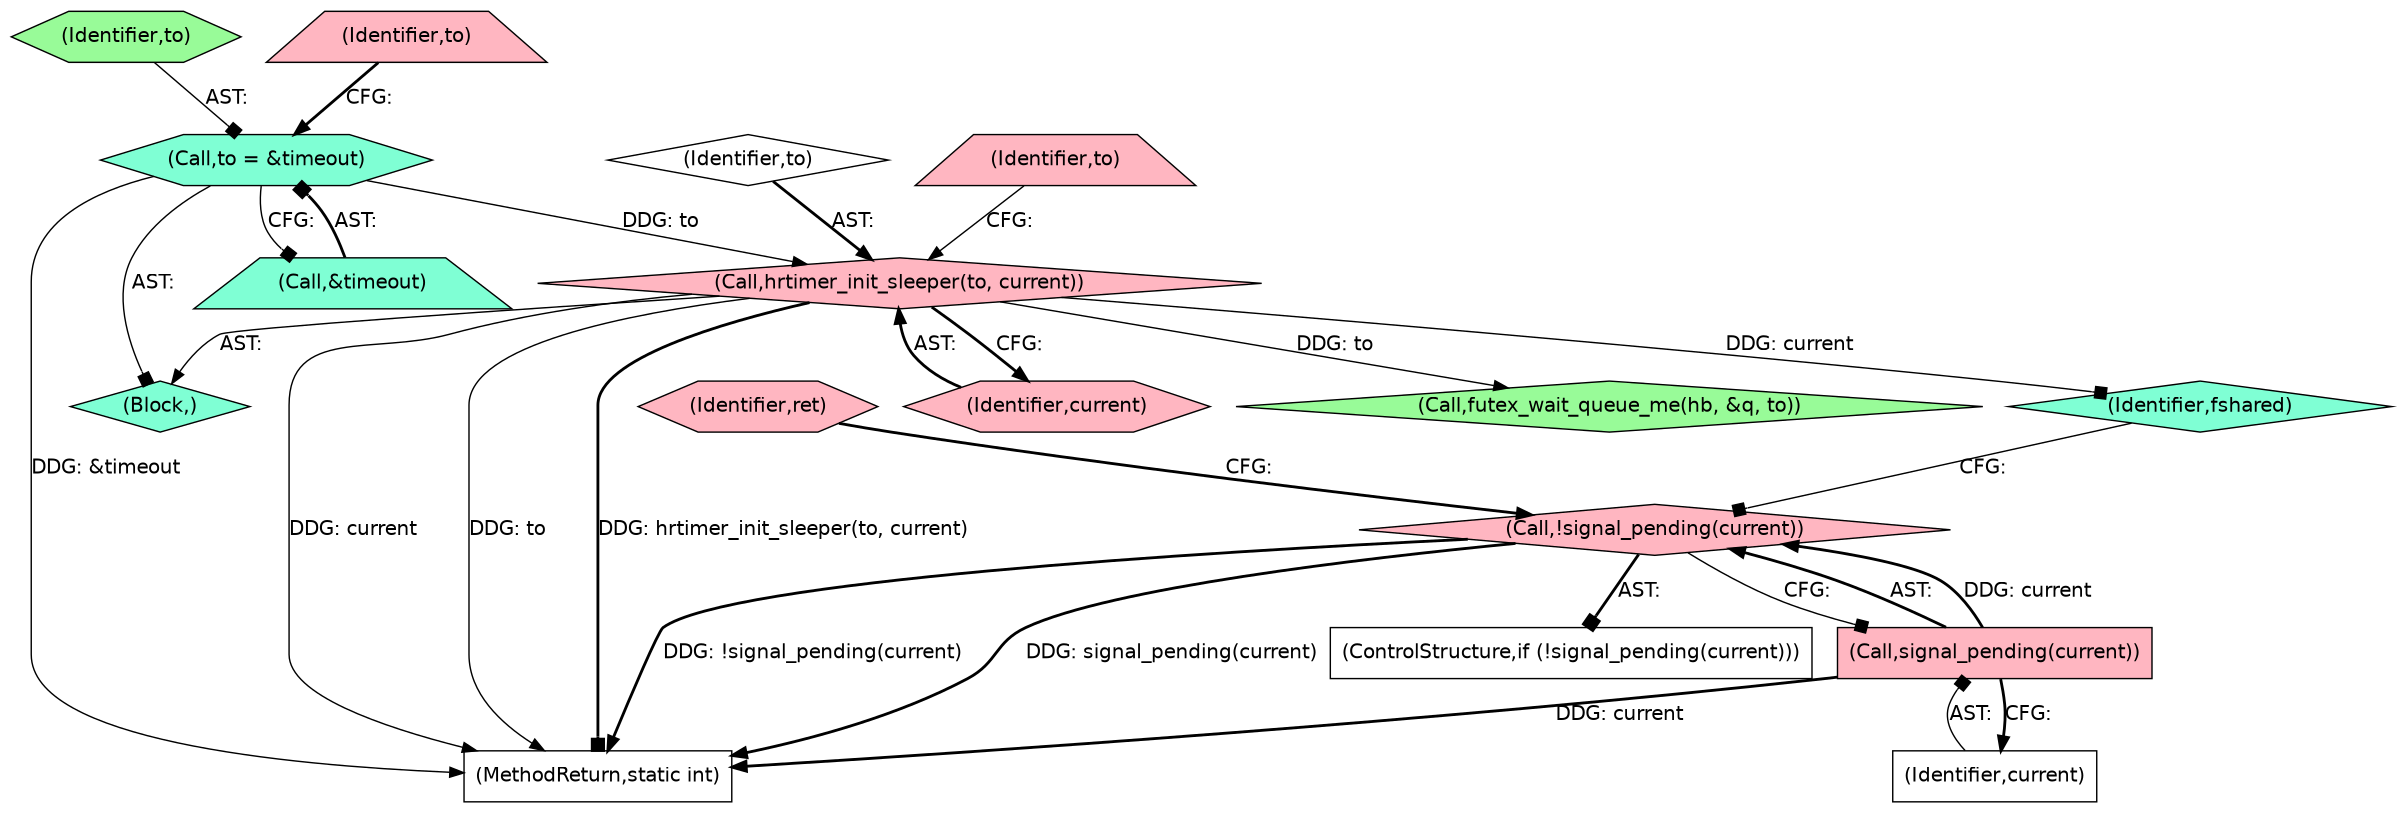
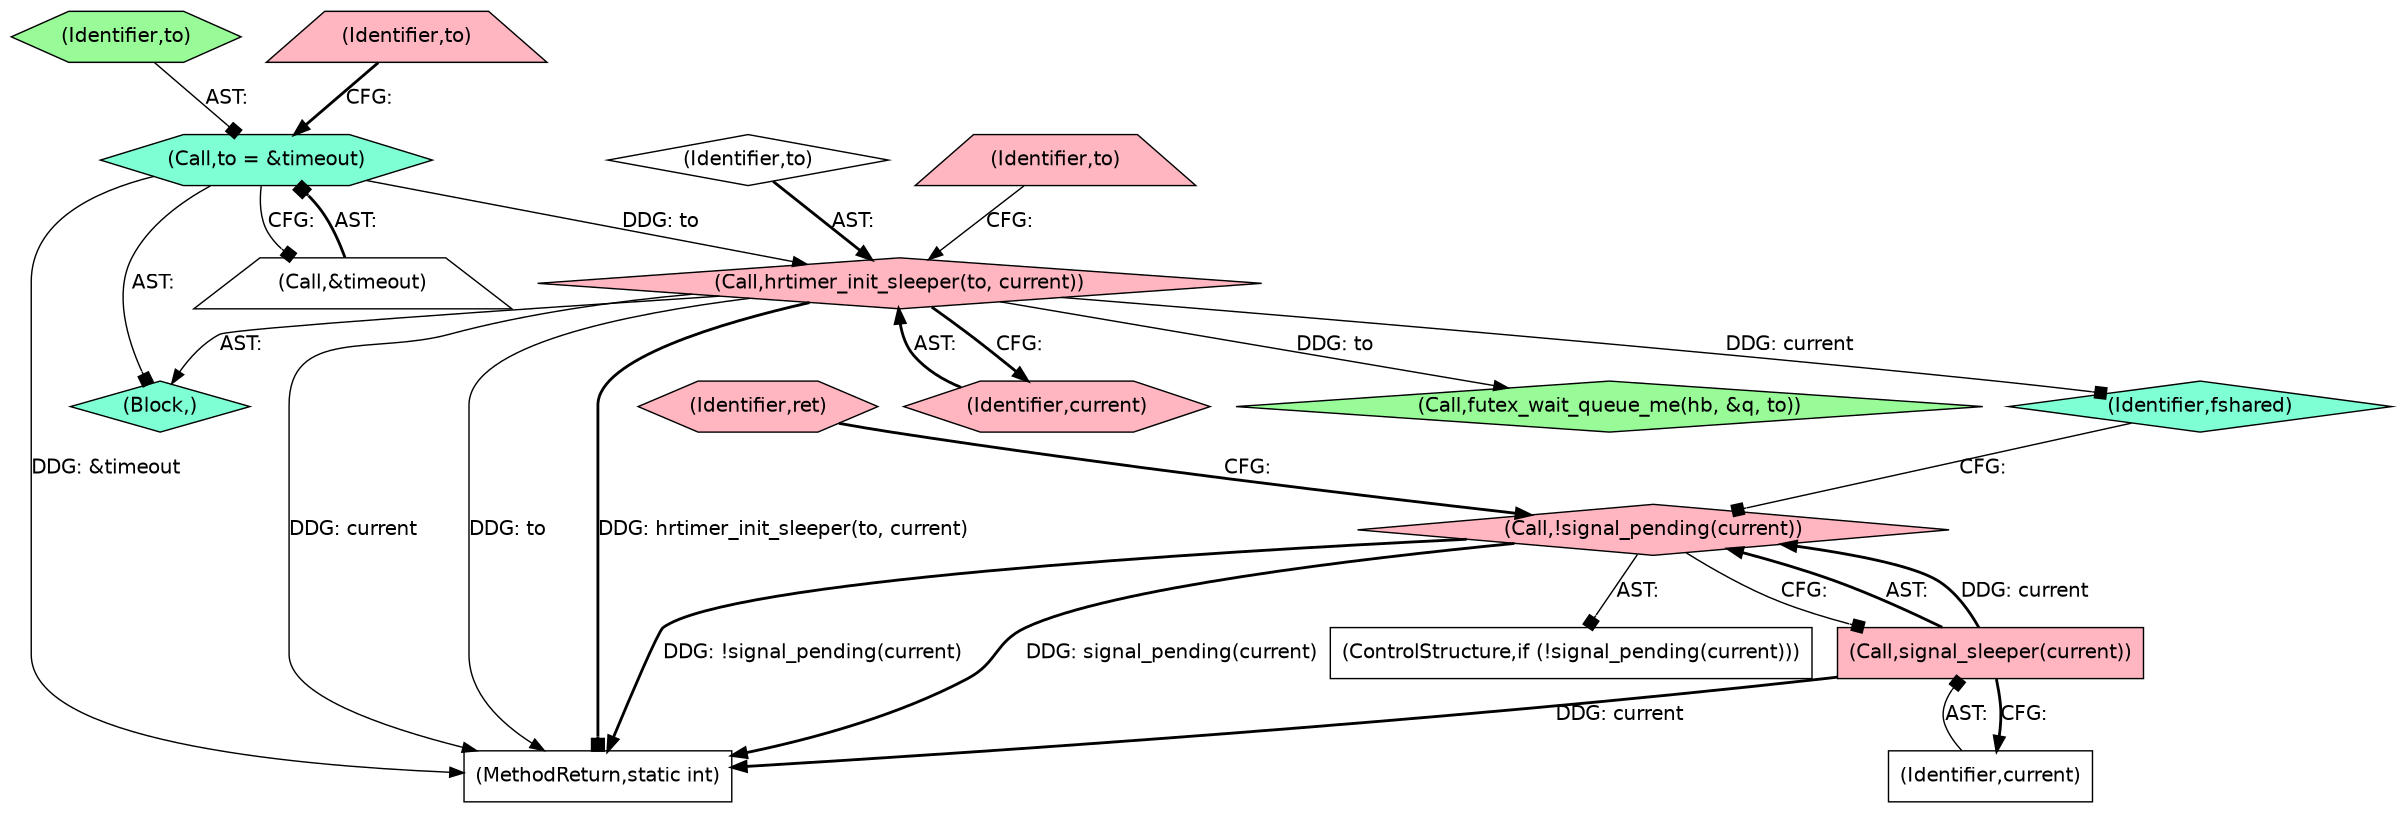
node "(Call,&timeout)": fillcolor aquamarine -> white
edge "(Call,!signal_pending(current))" -> "(ControlStructure,if (!signal_pending(current)))": style bold -> solid
node "(Call,signal_pending(current))": label "(Call,signal_pending(current))" -> "(Call,signal_sleeper(current))"
